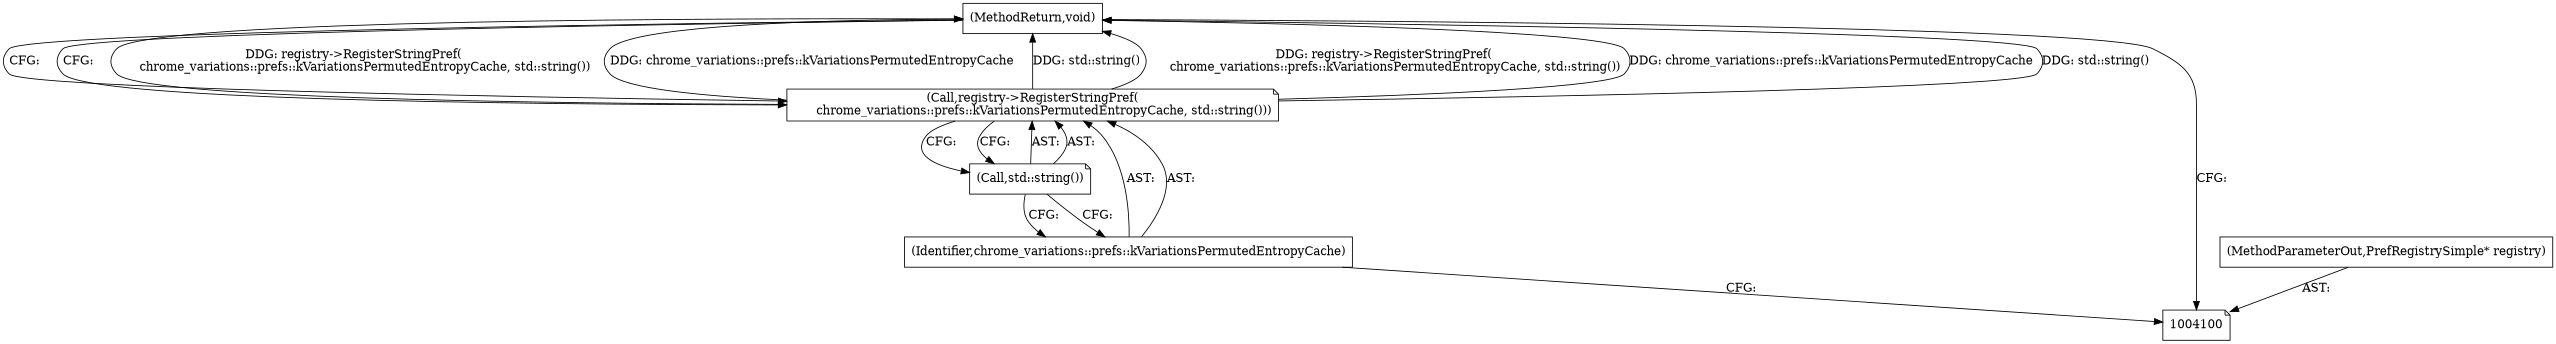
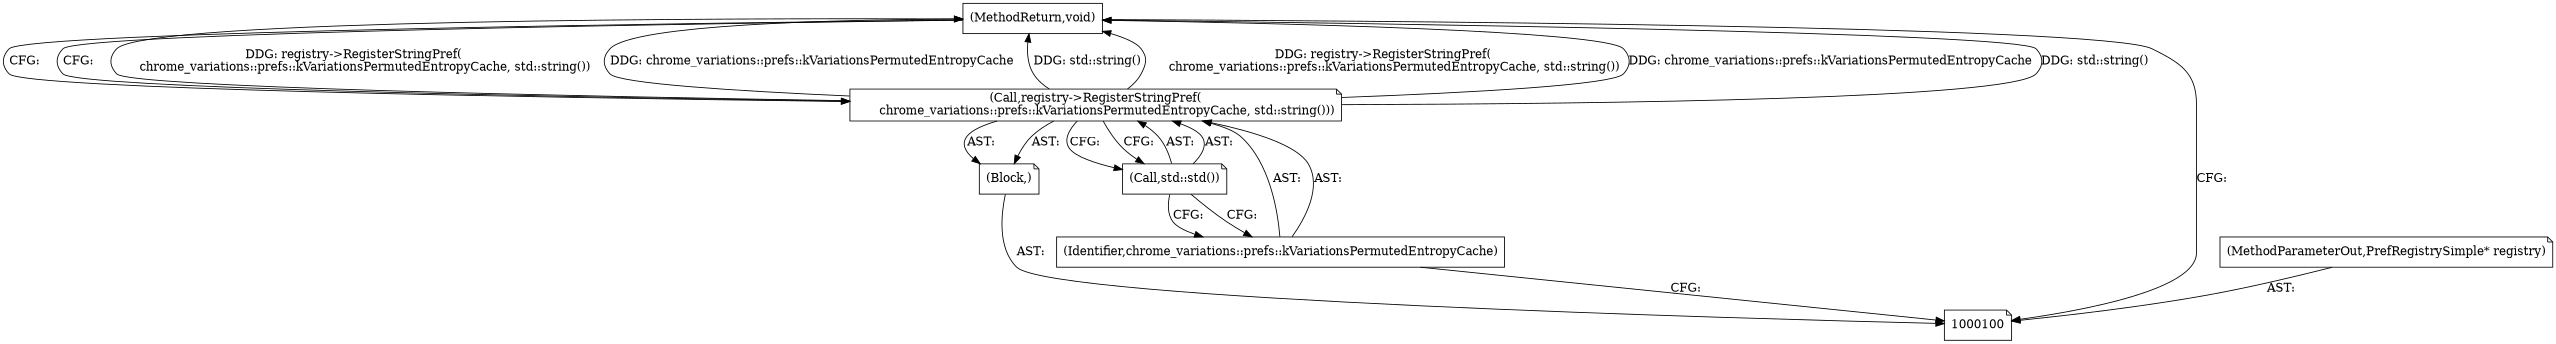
node "(Block,)": added
node "(Call,std::string())": label "(Call,std::string())" -> "(Call,std::std())"
node "(MethodParameterOut,PrefRegistrySimple* registry)": shape box -> note
node "1004100": label "1004100" -> "1000100"
